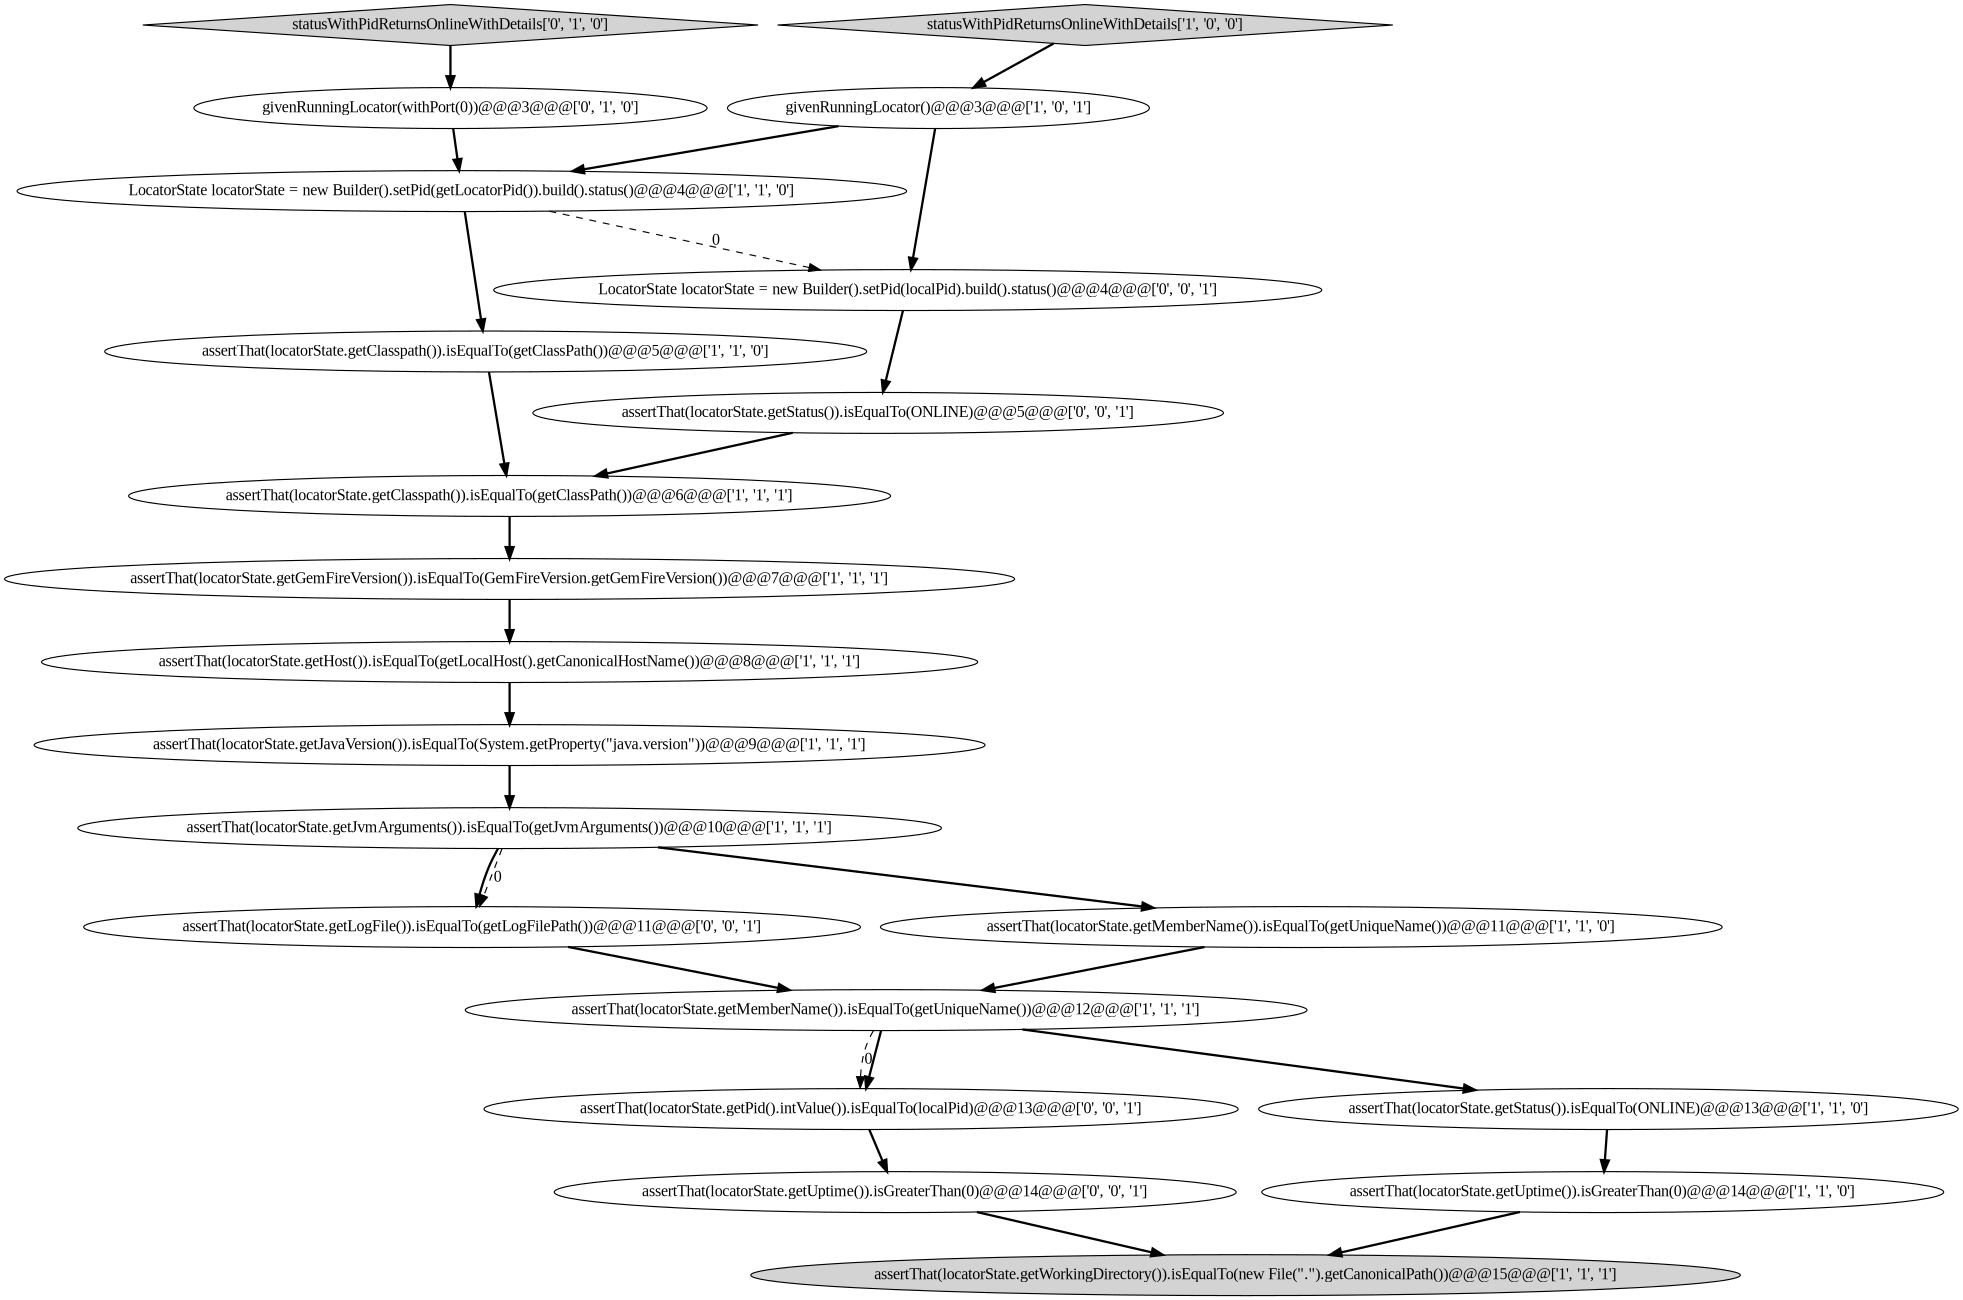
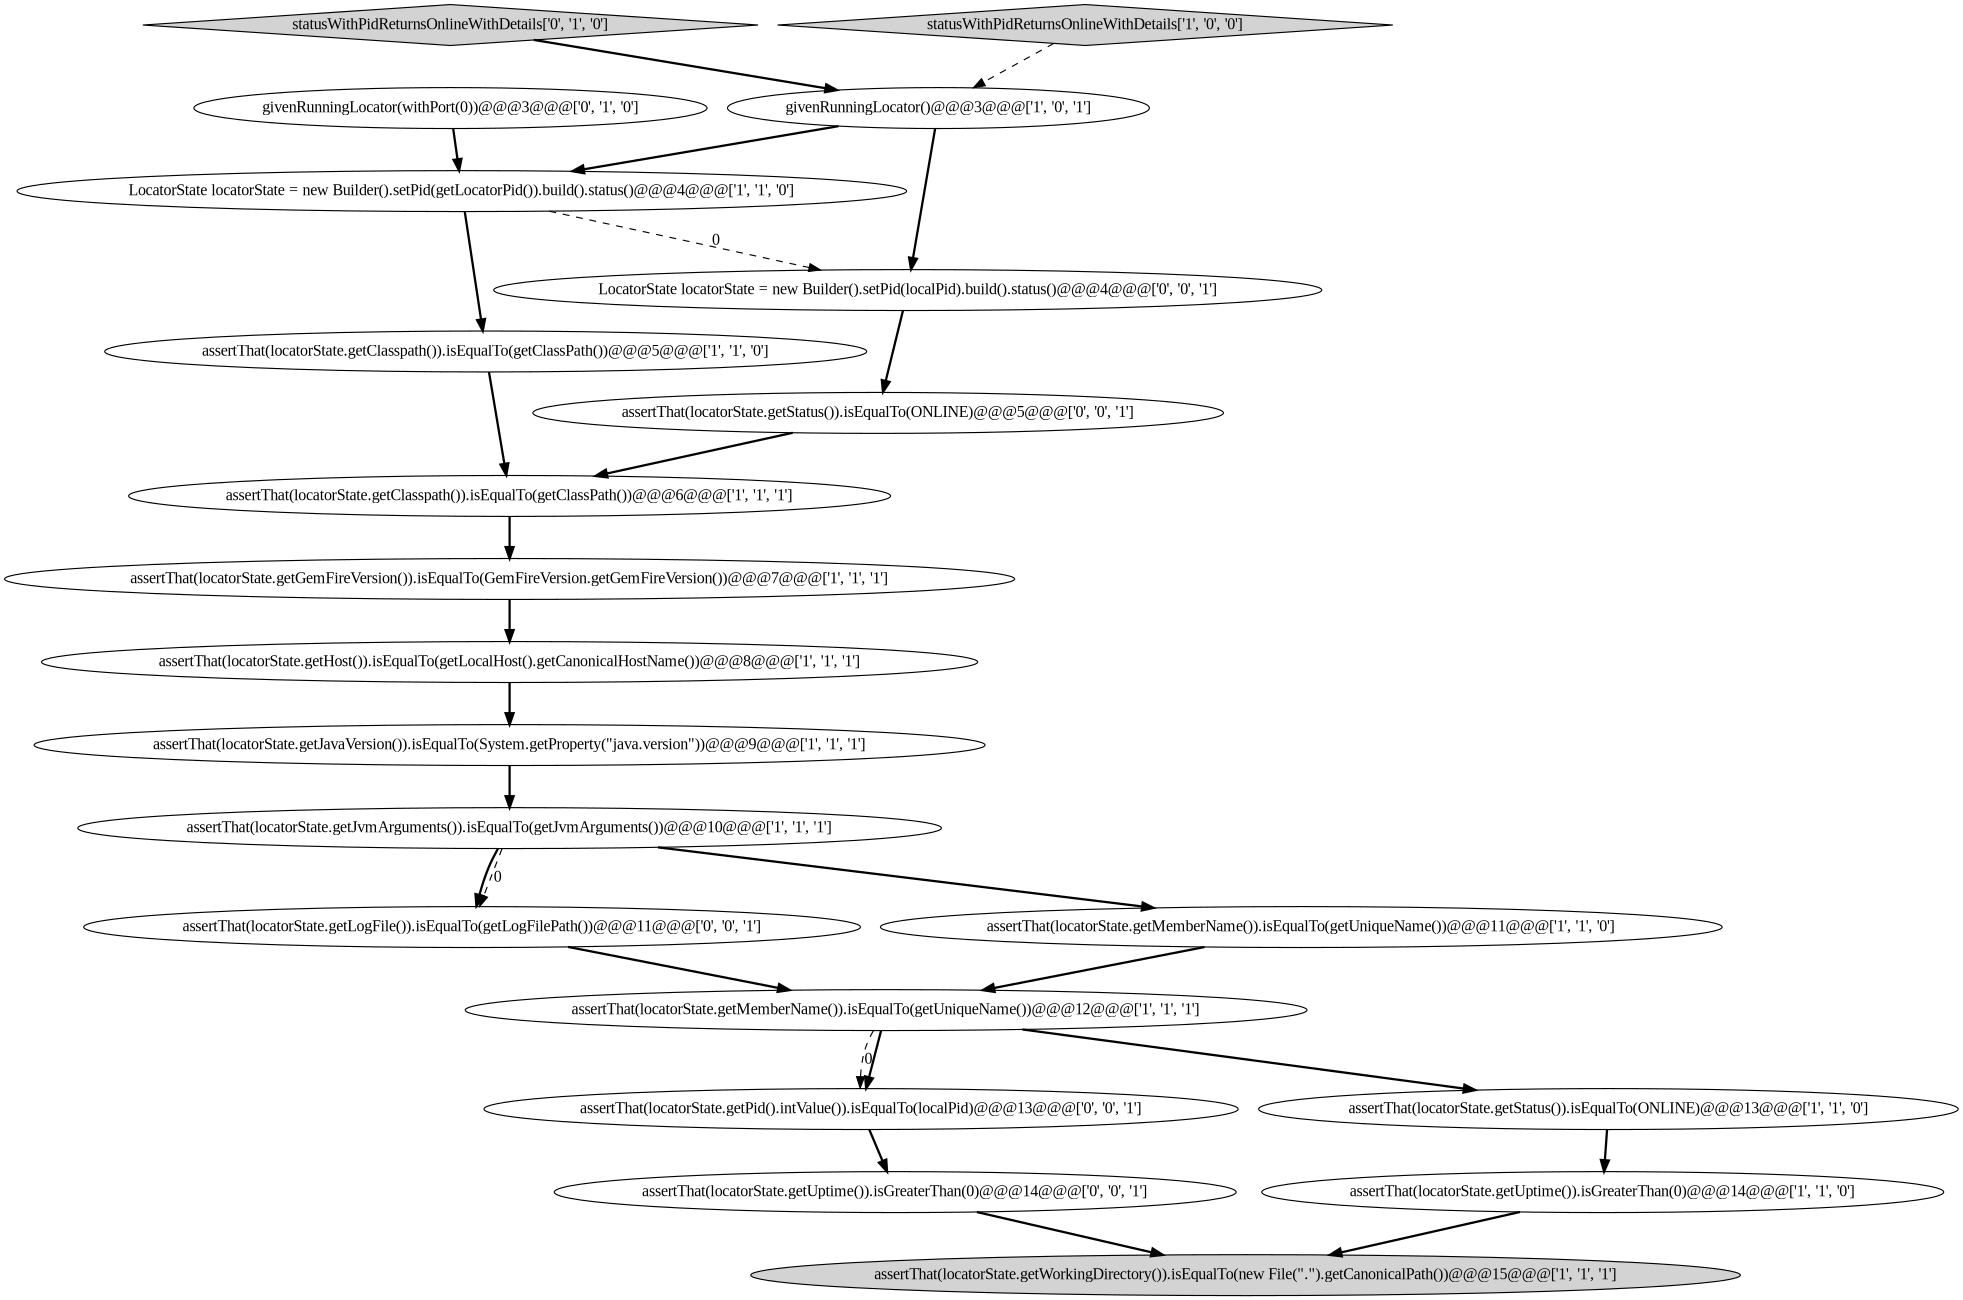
edge "statusWithPidReturnsOnlineWithDetails['0', '1', '0']" -> "givenRunningLocator(withPort(0))@@@3@@@['0', '1', '0']": now "statusWithPidReturnsOnlineWithDetails['0', '1', '0']" -> "givenRunningLocator()@@@3@@@['1', '0', '1']"
edge "statusWithPidReturnsOnlineWithDetails['1', '0', '0']" -> "givenRunningLocator()@@@3@@@['1', '0', '1']": style bold -> dashed
